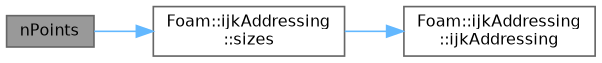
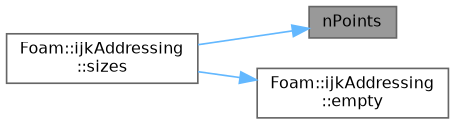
edge "nPoints" -> "Foam::ijkAddressing ::sizes": reversed
node "Foam::ijkAddressing ::ijkAddressing": label "Foam::ijkAddressing ::ijkAddressing" -> "Foam::ijkAddressing ::empty"
